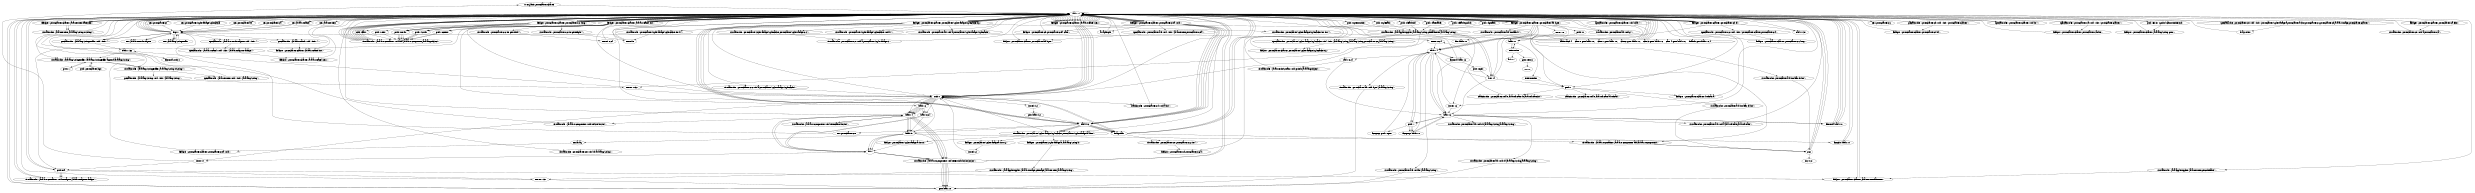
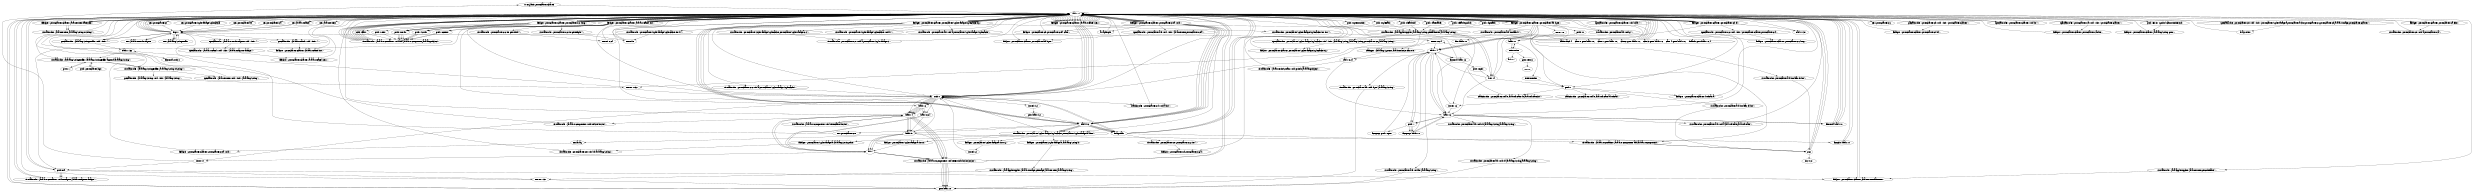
node "staticget <java.lang.System: java.io.PrintStream out>": added
node "fieldget <JAVACharter.StyleManage.a: java.lang.String else>": added
